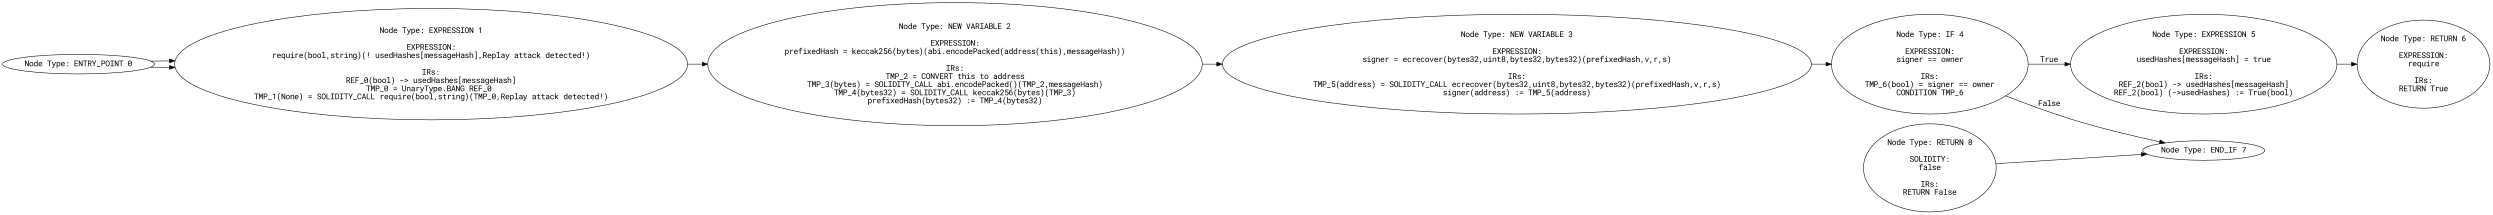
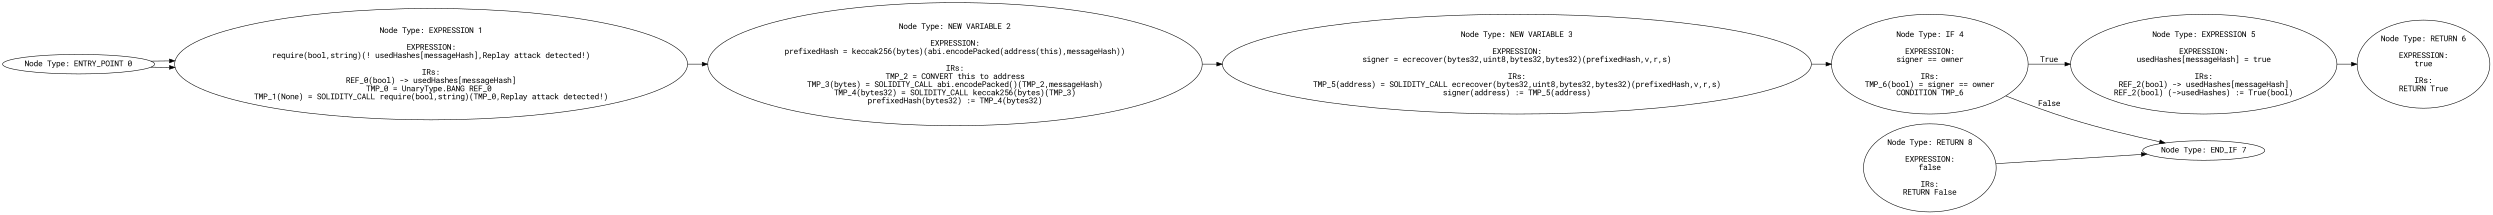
node "Node Type: RETURN 6 EXPRESSION: require IRs: RETURN True": label "Node Type: RETURN 6 EXPRESSION: require IRs: RETURN True" -> "Node Type: RETURN 6 EXPRESSION: true IRs: RETURN True"
node "Node Type: RETURN 8 SOLIDITY: false IRs: RETURN False": label "Node Type: RETURN 8 SOLIDITY: false IRs: RETURN False" -> "Node Type: RETURN 8 EXPRESSION: false IRs: RETURN False"
